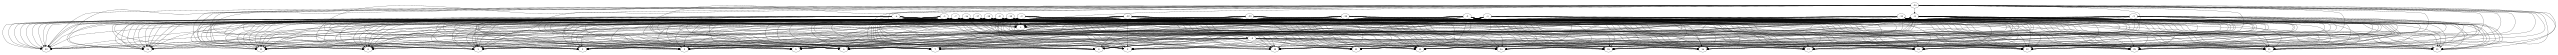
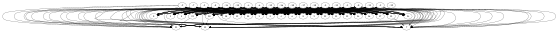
node "-19": added
edge "-14" -> "-0": now "-14" -> "5"
edge "-6" -> "11": added
edge "-1" -> "0": removed
edge "-1" -> "21": now "23" -> "21"
edge "-2" -> "0": removed
edge "-2" -> "2": removed
edge "-10" -> "13": now "10" -> "13"
edge "-9" -> "7": now "15" -> "7"
edge "4" -> "-5": reversed
